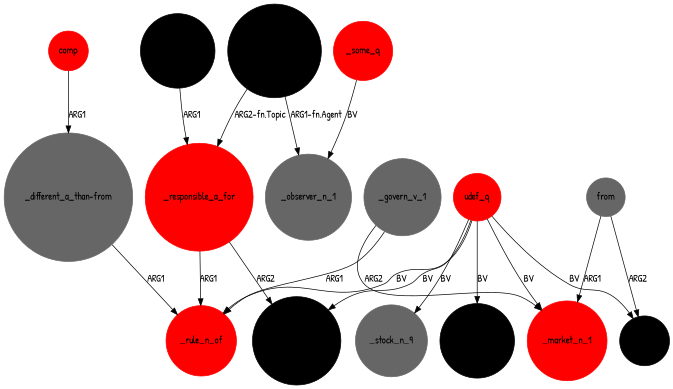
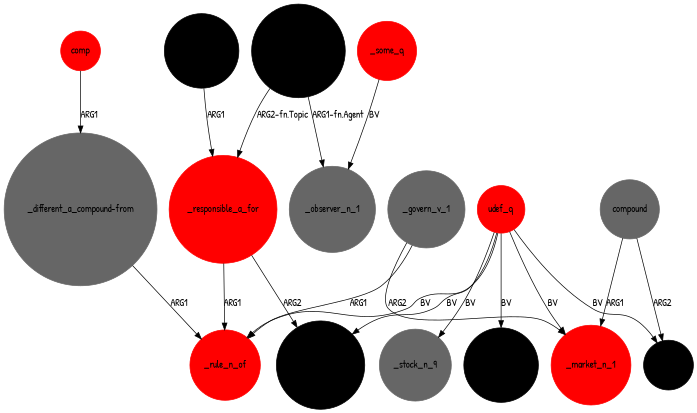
node "_different_a_than-from": label "_different_a_than-from" -> "_different_a_compound-from"
node "from": label "from" -> "compound"
